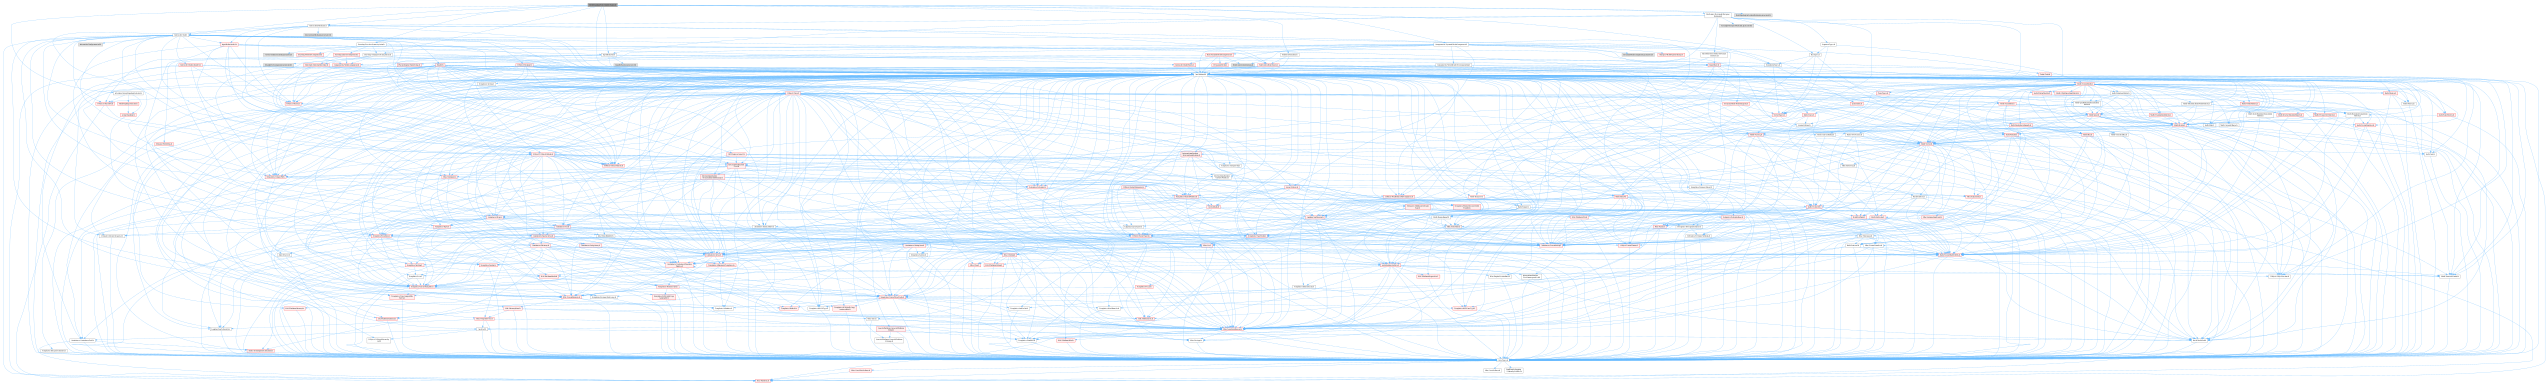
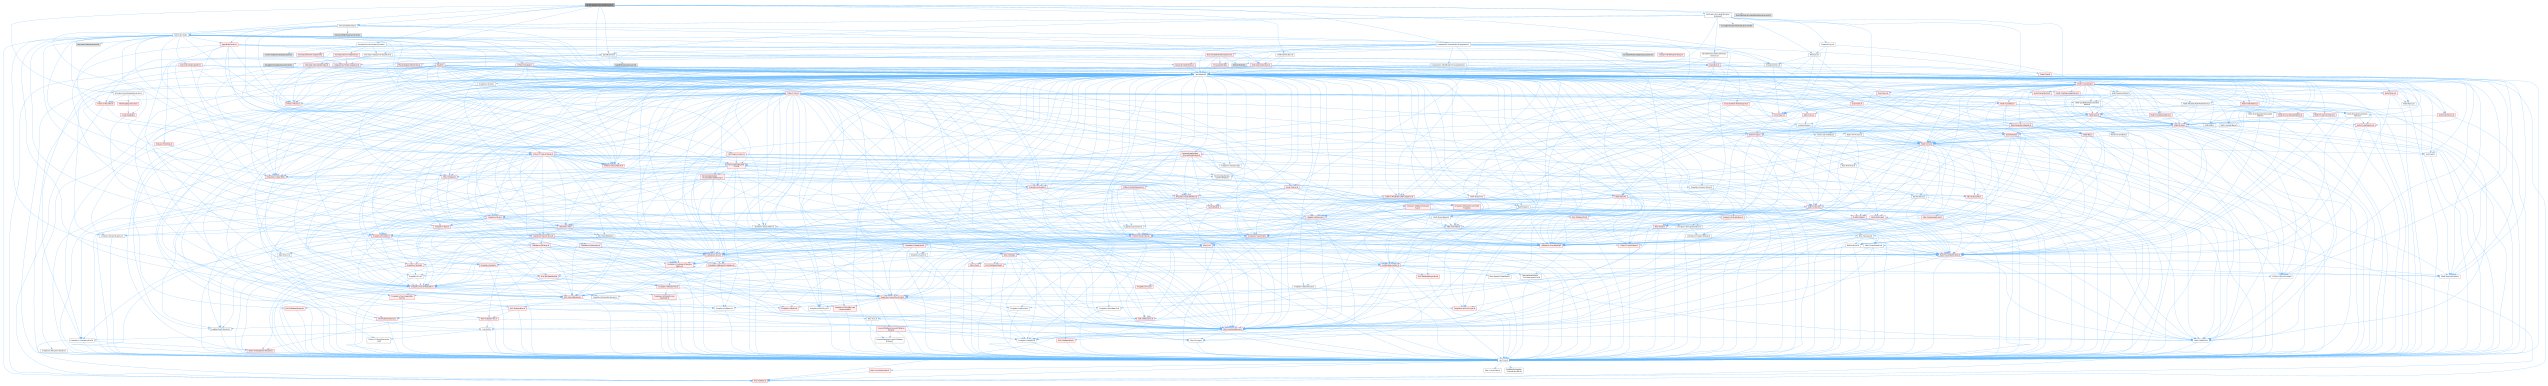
node "MeshConversionOptions.h": label "MeshConversionOptions.h" -> "RemoveExtent.h"
